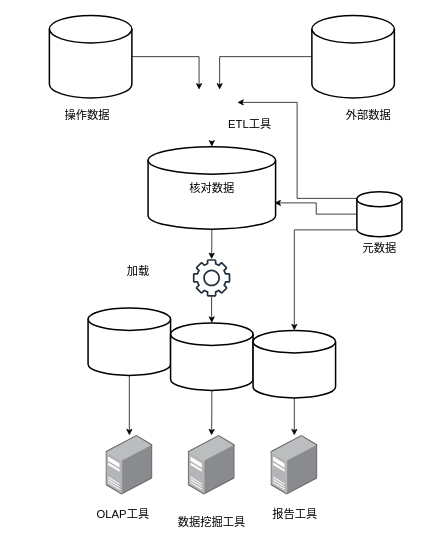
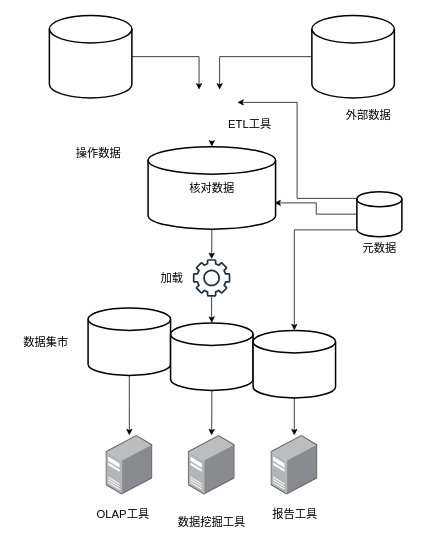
node "操作数据": moved (87, 115) -> (98, 153)
node "加载": moved (138, 270) -> (171, 278)
node "数据集市": added
